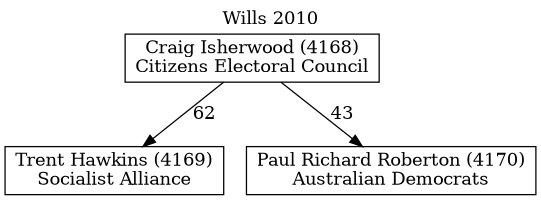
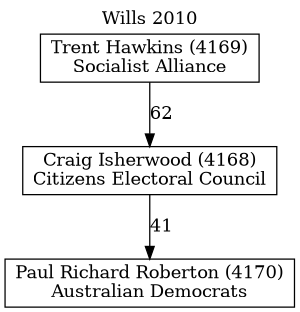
edge "Craig Isherwood (4168) Citizens Electoral Council" -> "Trent Hawkins (4169) Socialist Alliance": reversed
edge "Craig Isherwood (4168) Citizens Electoral Council" -> "Paul Richard Roberton (4170) Australian Democrats": label "43" -> "41"
